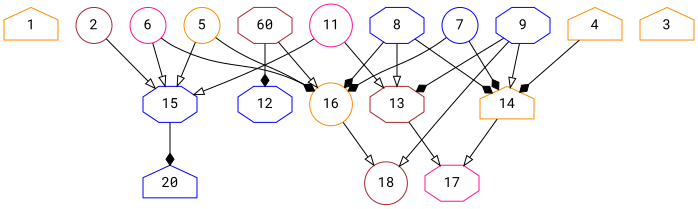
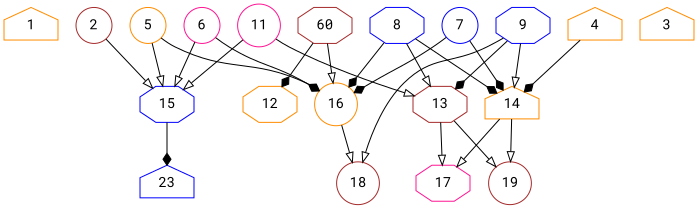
node "12": color blue -> darkorange
node "20": label "20" -> "23"
node "19": added
